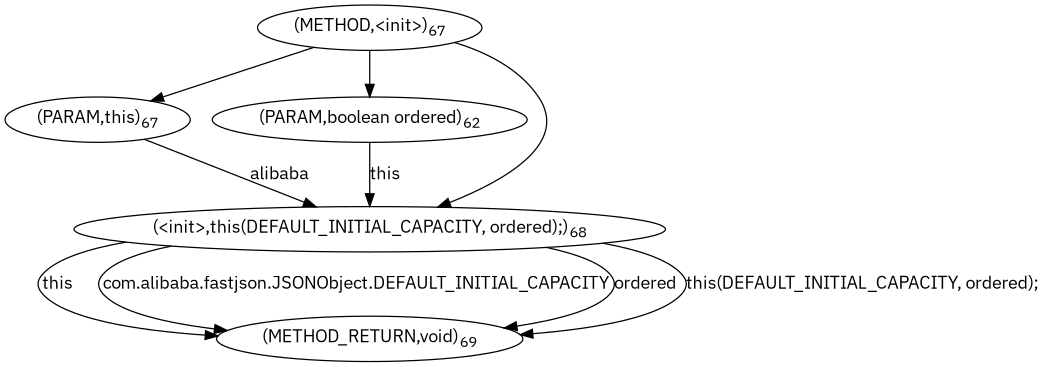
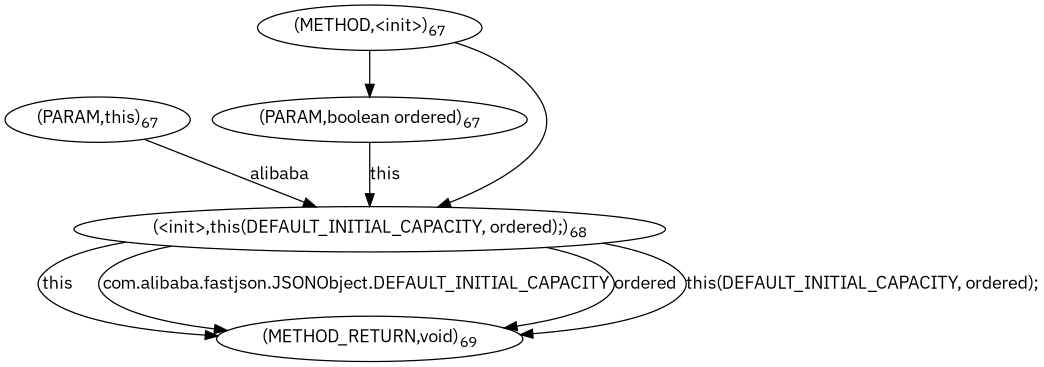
edge "(METHOD,<init>)" -> "(PARAM,this)": removed
node "(PARAM,boolean ordered)": text "62" -> "67"
